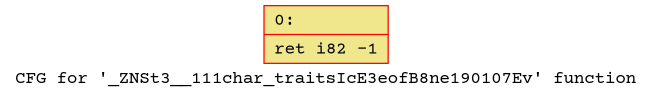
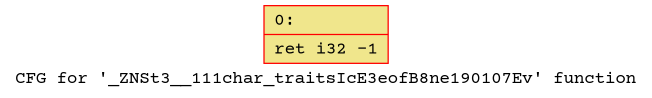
node "0:": text "ret i82 -1" -> "ret i32 -1"
